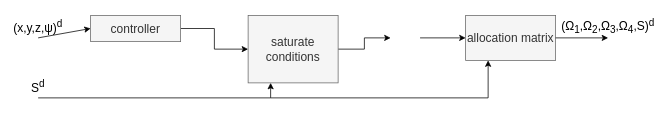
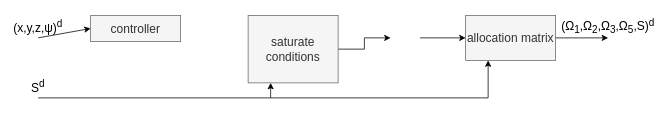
node "(Ω1,Ω2,Ω3,Ω4,S)d": label "(Ω1,Ω2,Ω3,Ω4,S)d" -> "(Ω1,Ω2,Ω3,Ω5,S)d"
edge "controller" -> "saturate conditions": removed
